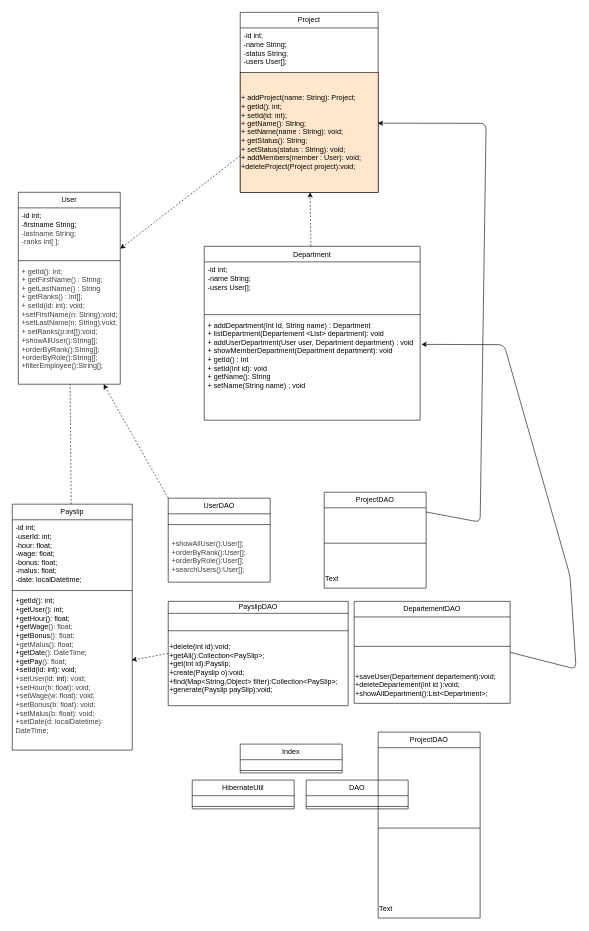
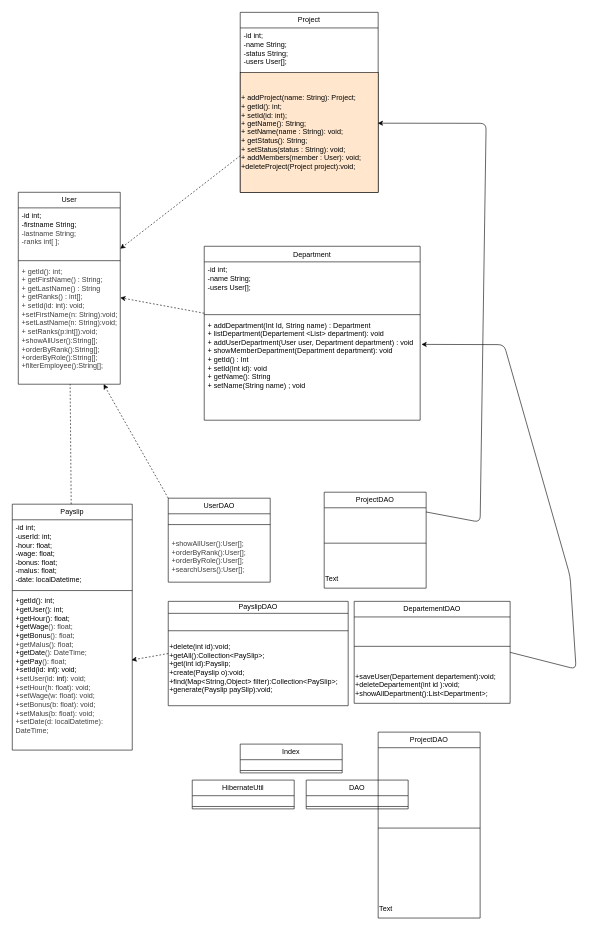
edge "Department" -> "+ addProject(name: String): Project; + getId(): int; + setId(id: int); + getName(): String; + setName(name : String): void; + getStatus(): String; + setStatus(status : String): void; + addMembers(member : User): void; +deleteProject(Project project):void;": now "Department" -> "User"
